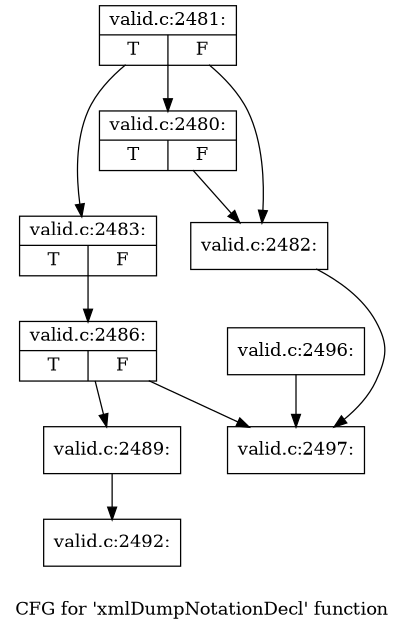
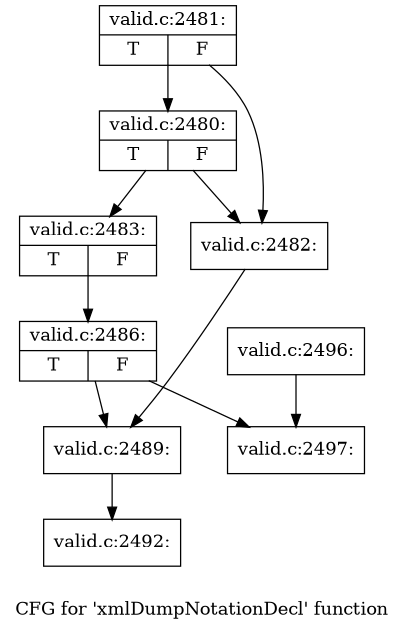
edge "valid.c:2481:" -> "valid.c:2483:": now "valid.c:2480:" -> "valid.c:2483:"
edge "valid.c:2482:" -> "valid.c:2497:": now "valid.c:2482:" -> "valid.c:2489:"
